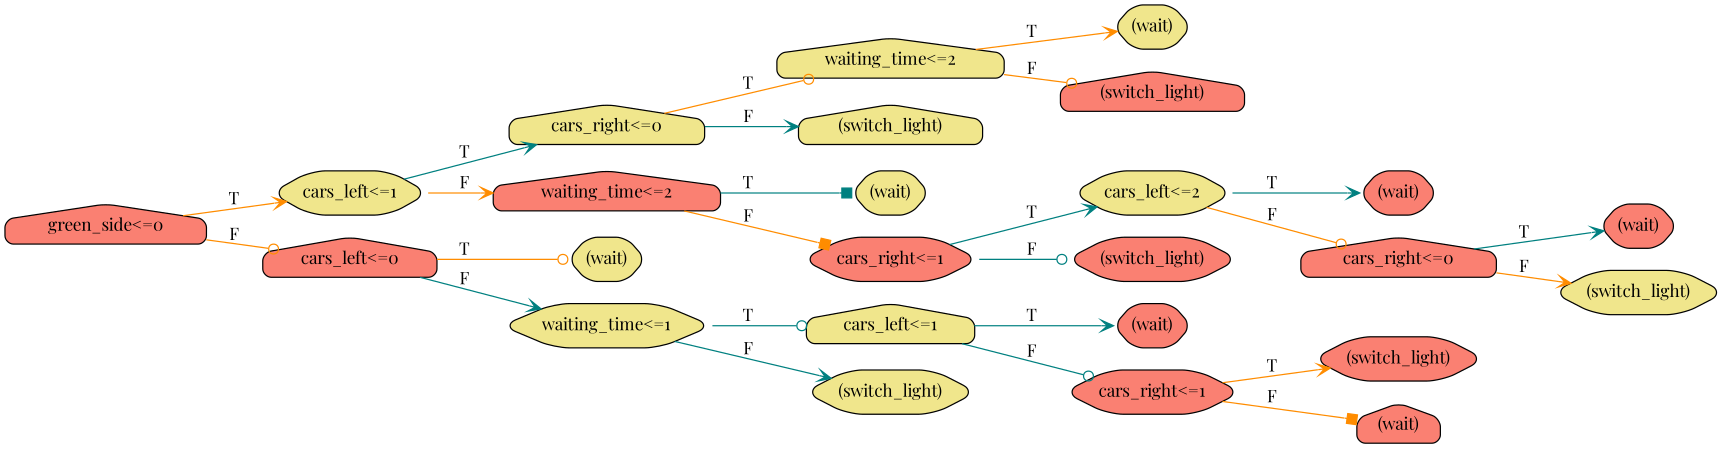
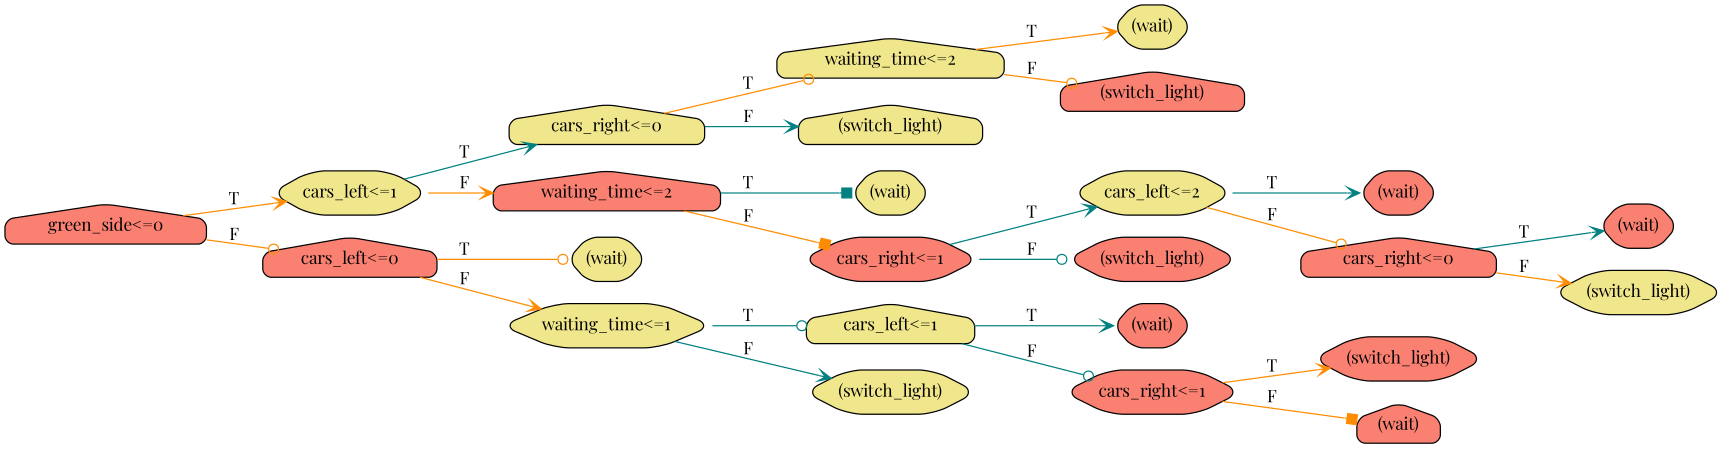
edge "cars_left<=0" -> "waiting_time<=1": color teal -> darkorange
